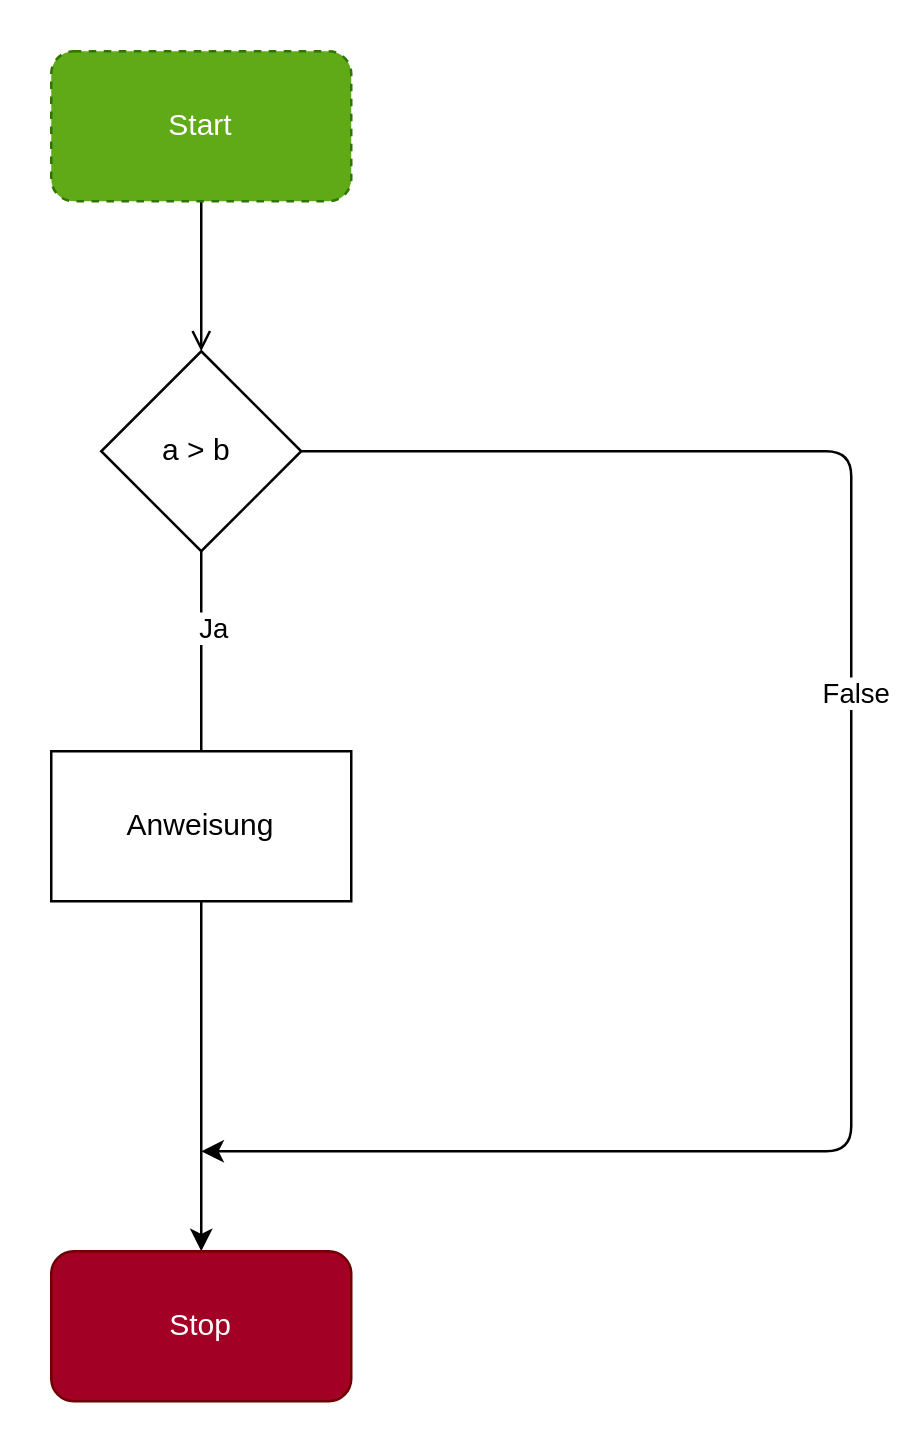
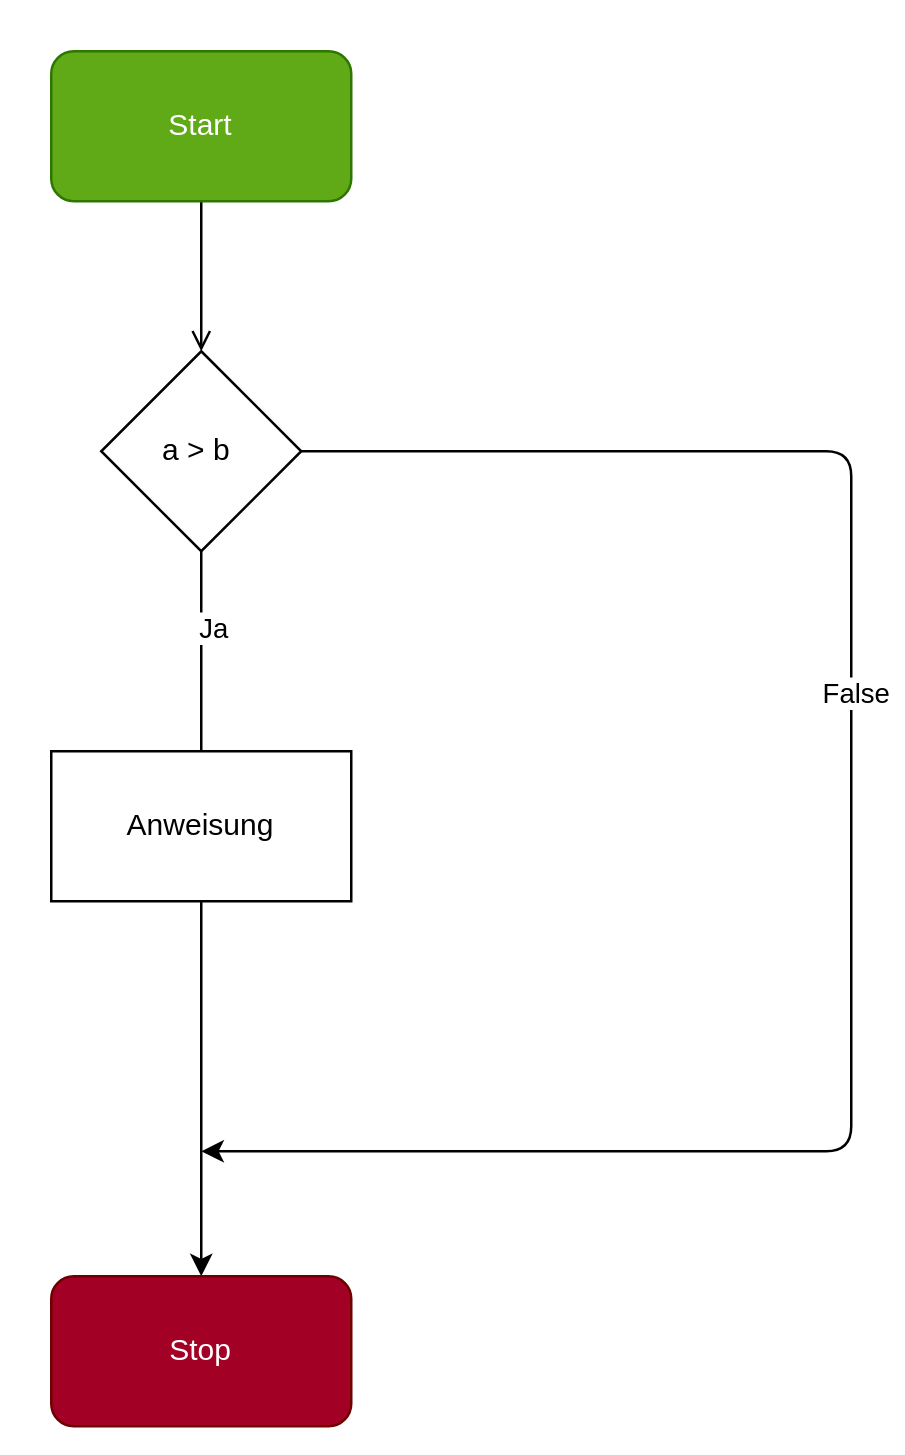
node "Start": style dashed -> solid
node "Stop": moved (201, 1326) -> (201, 1351)
